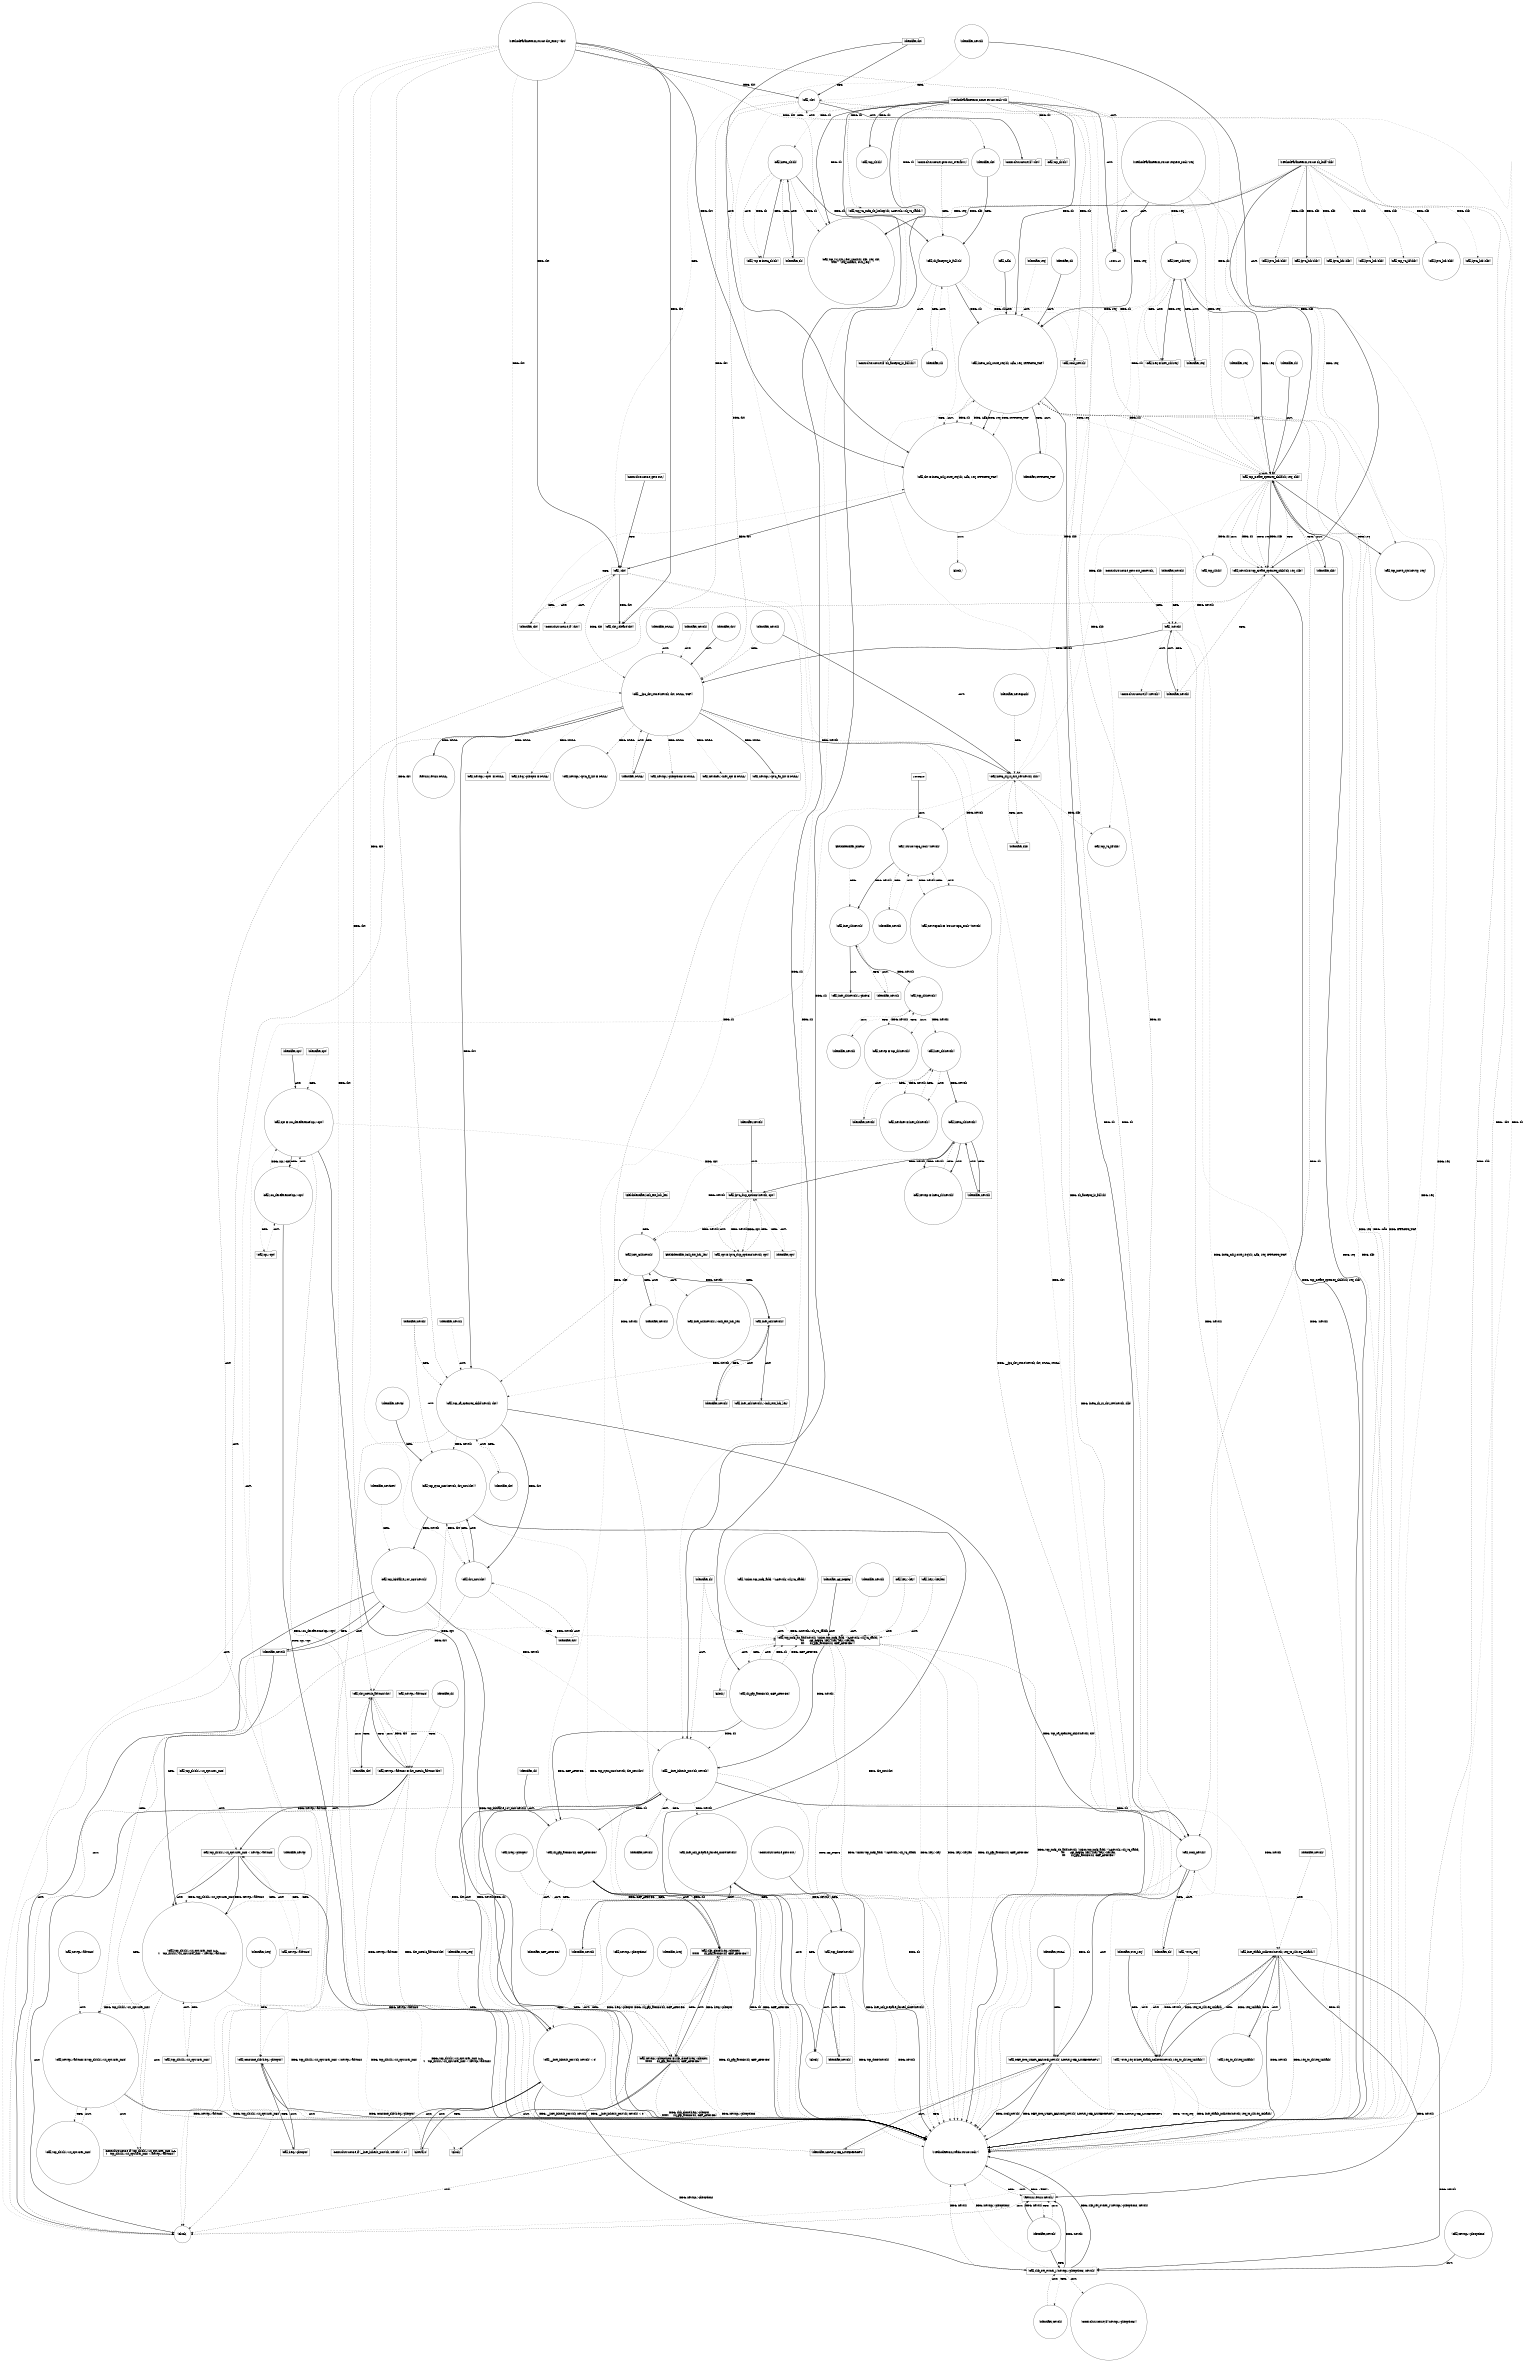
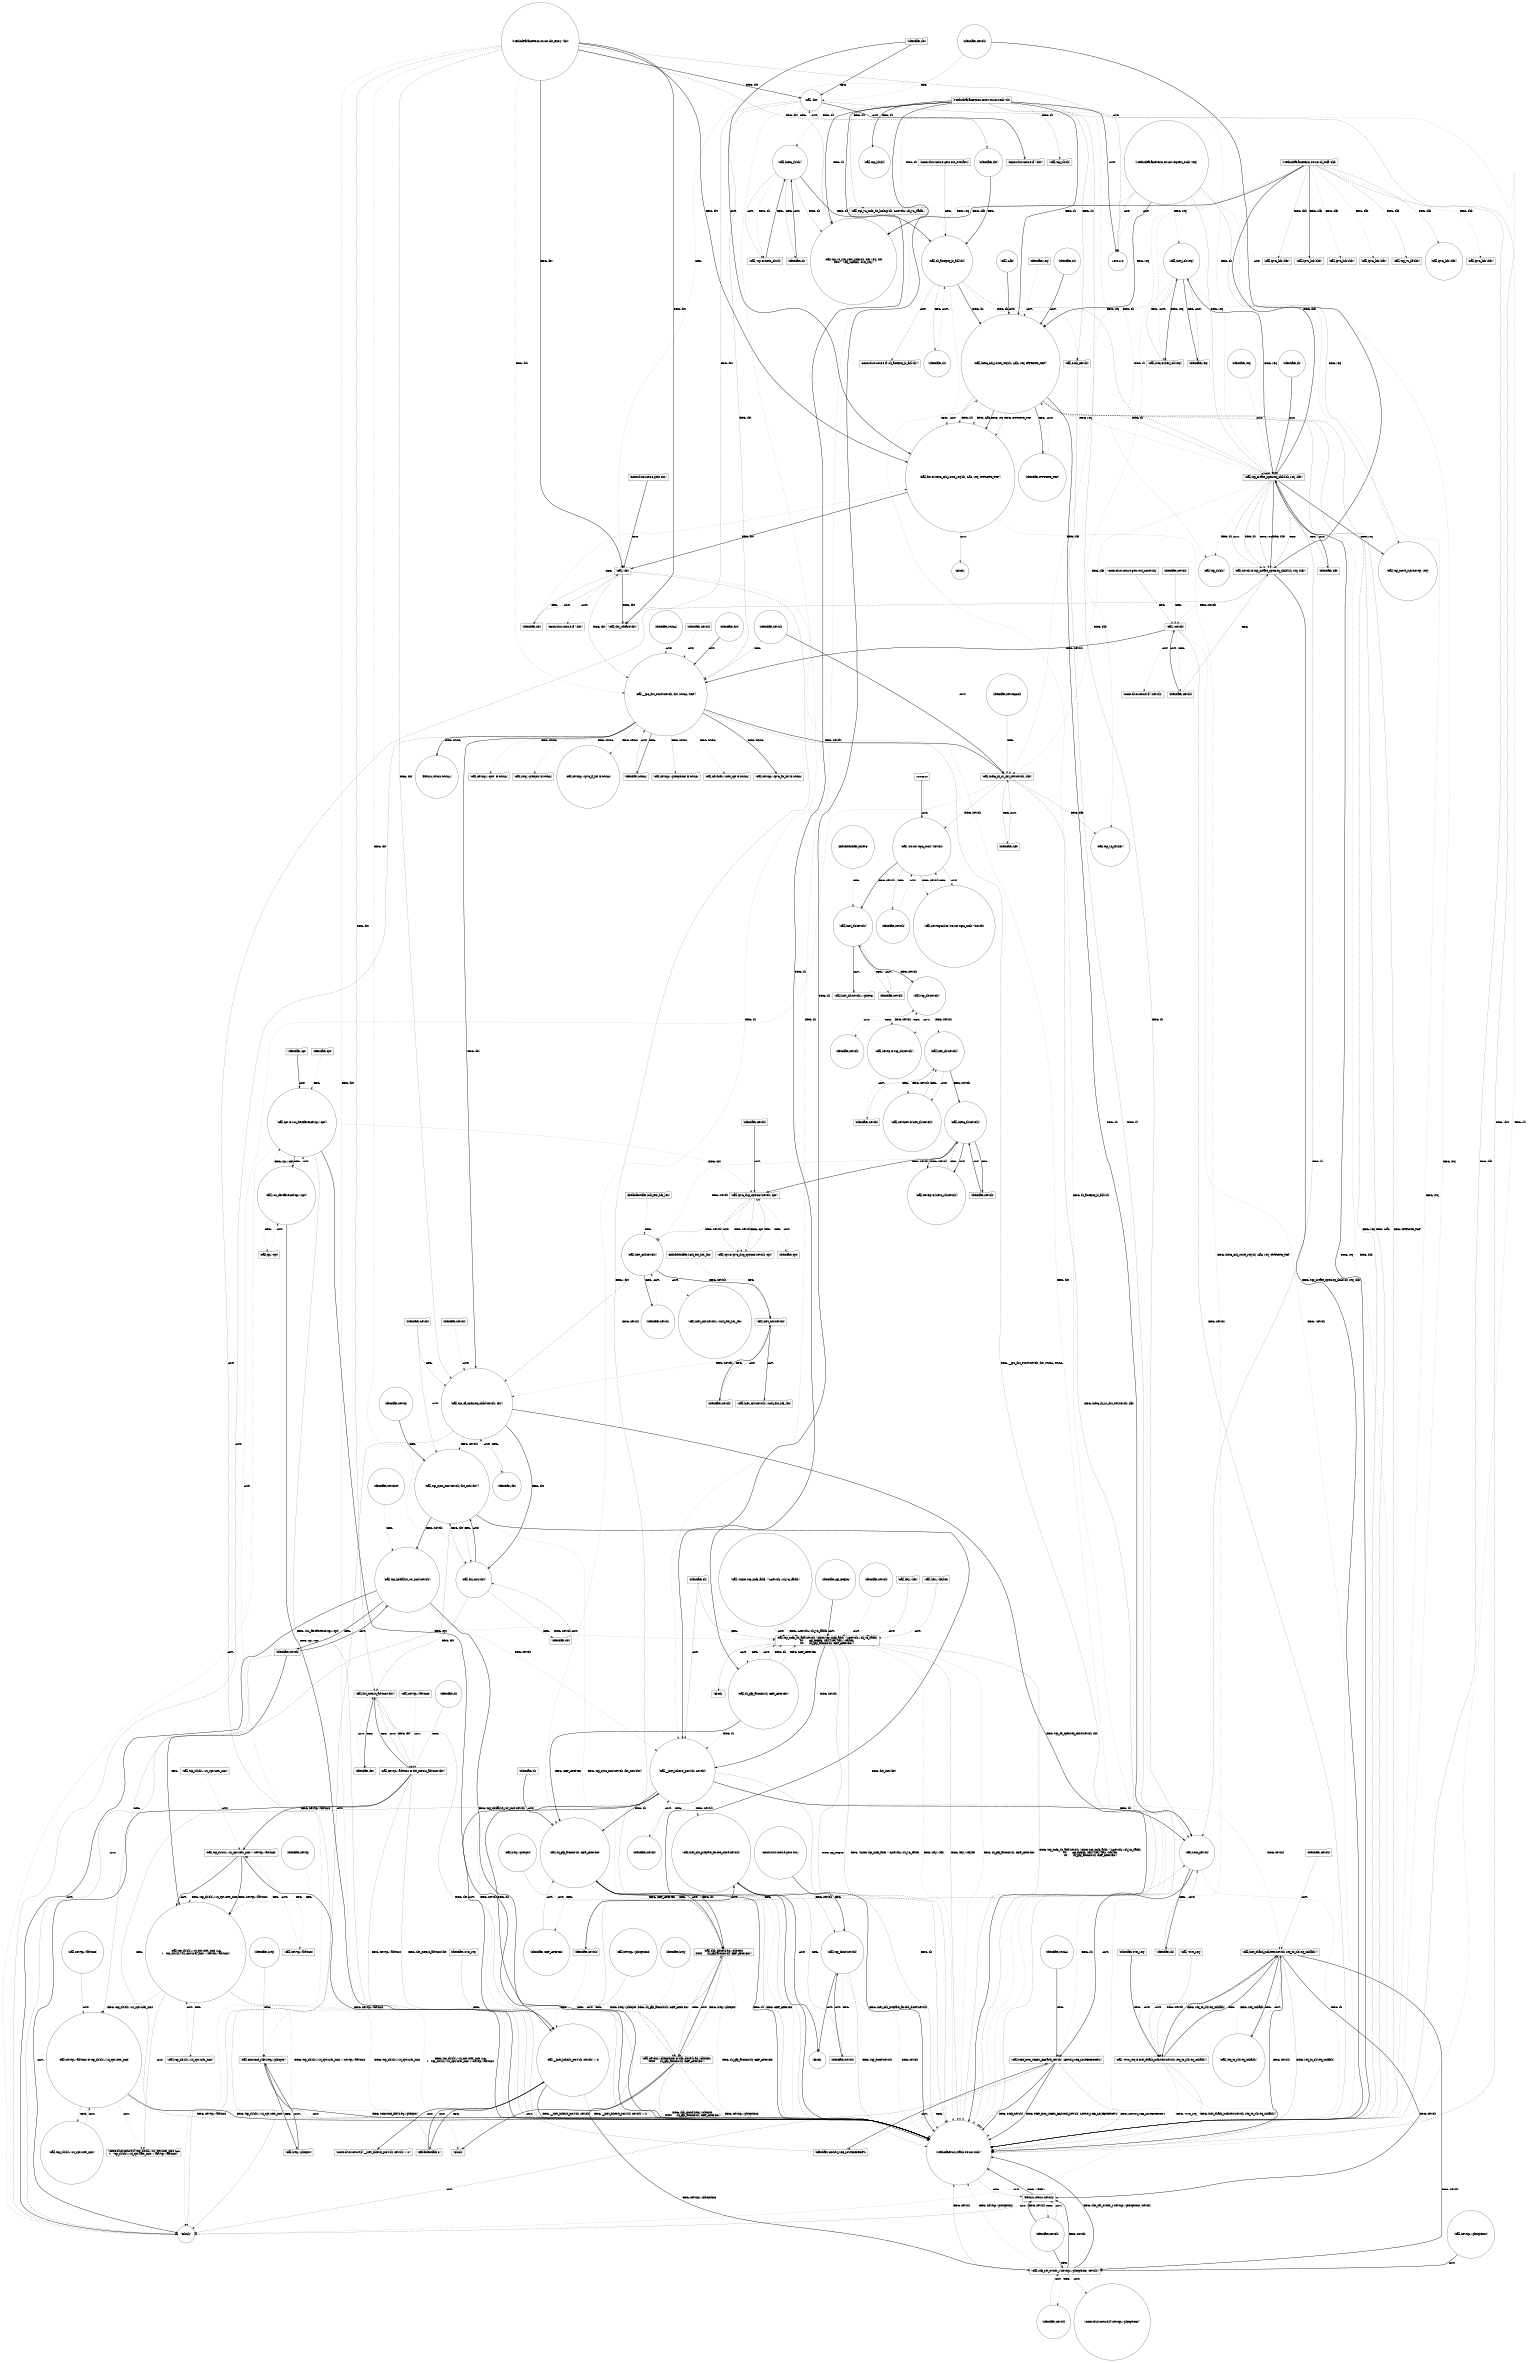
node "(Identifier,AF_INET6)": shape folder -> circle
node "(Call,NET_INC_STATS_BH(sock_net(sk), LINUX_MIB_LISTENDROPS))": label "(Call,NET_INC_STATS_BH(sock_net(sk), LINUX_MIB_LISTENDROPS))" -> "(Call,NET_INC_STATS_BH(add_net(sk), LINUX_MIB_LISTENDROPS))"
node "(Literal,0)": label "(Literal,0)" -> "(FieldIdentifier,0)"
